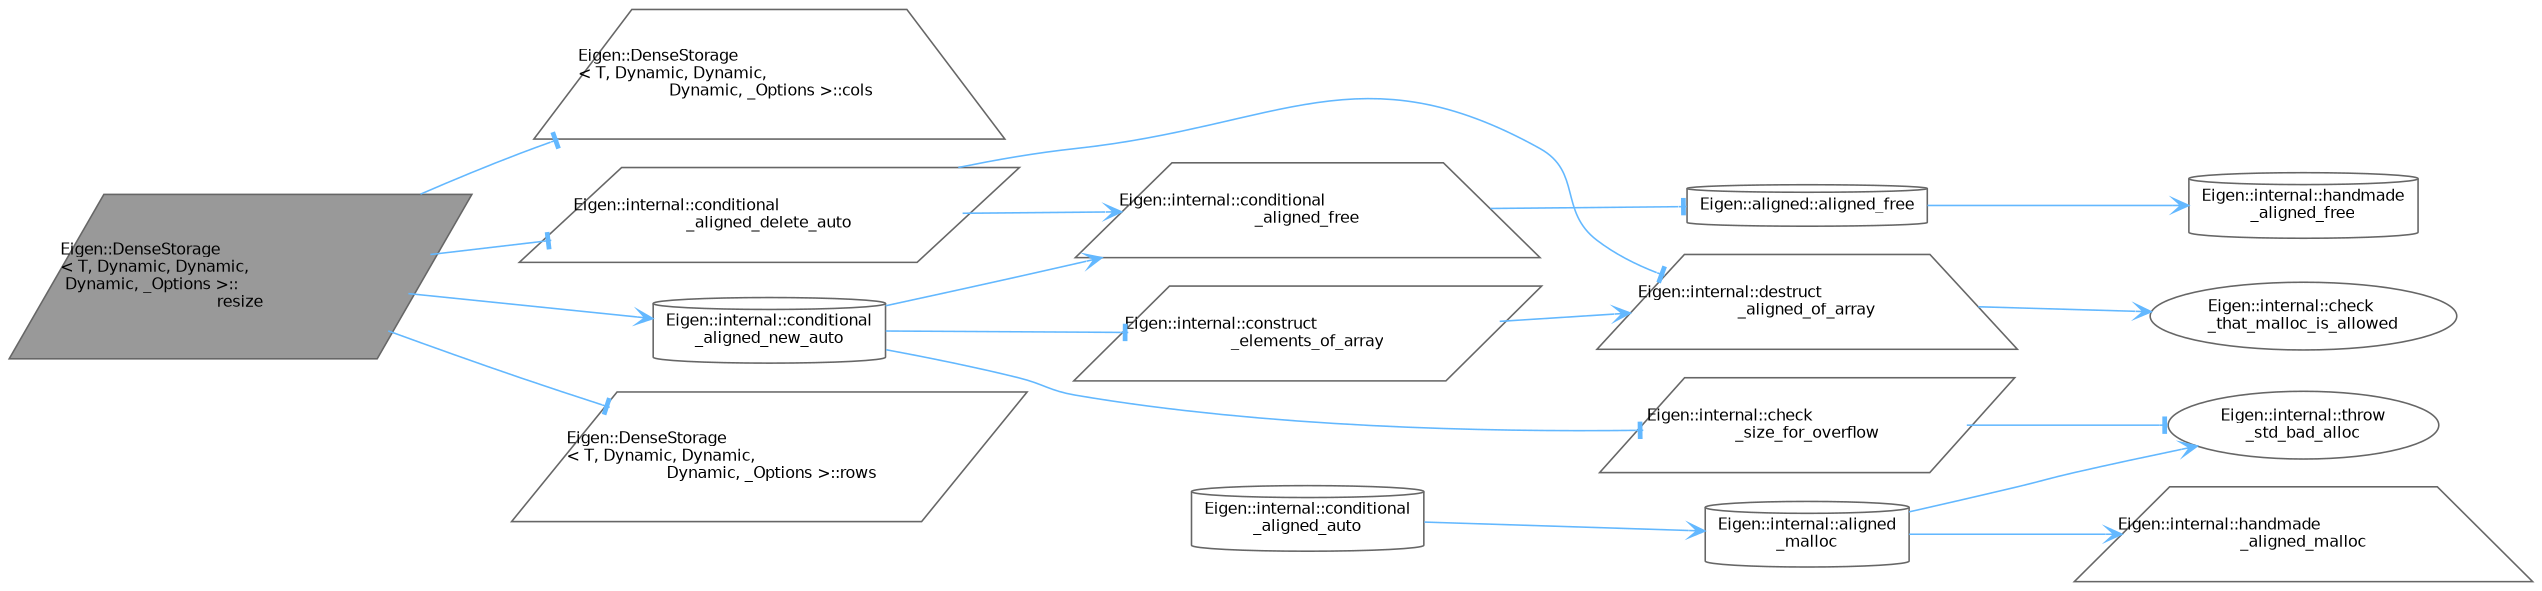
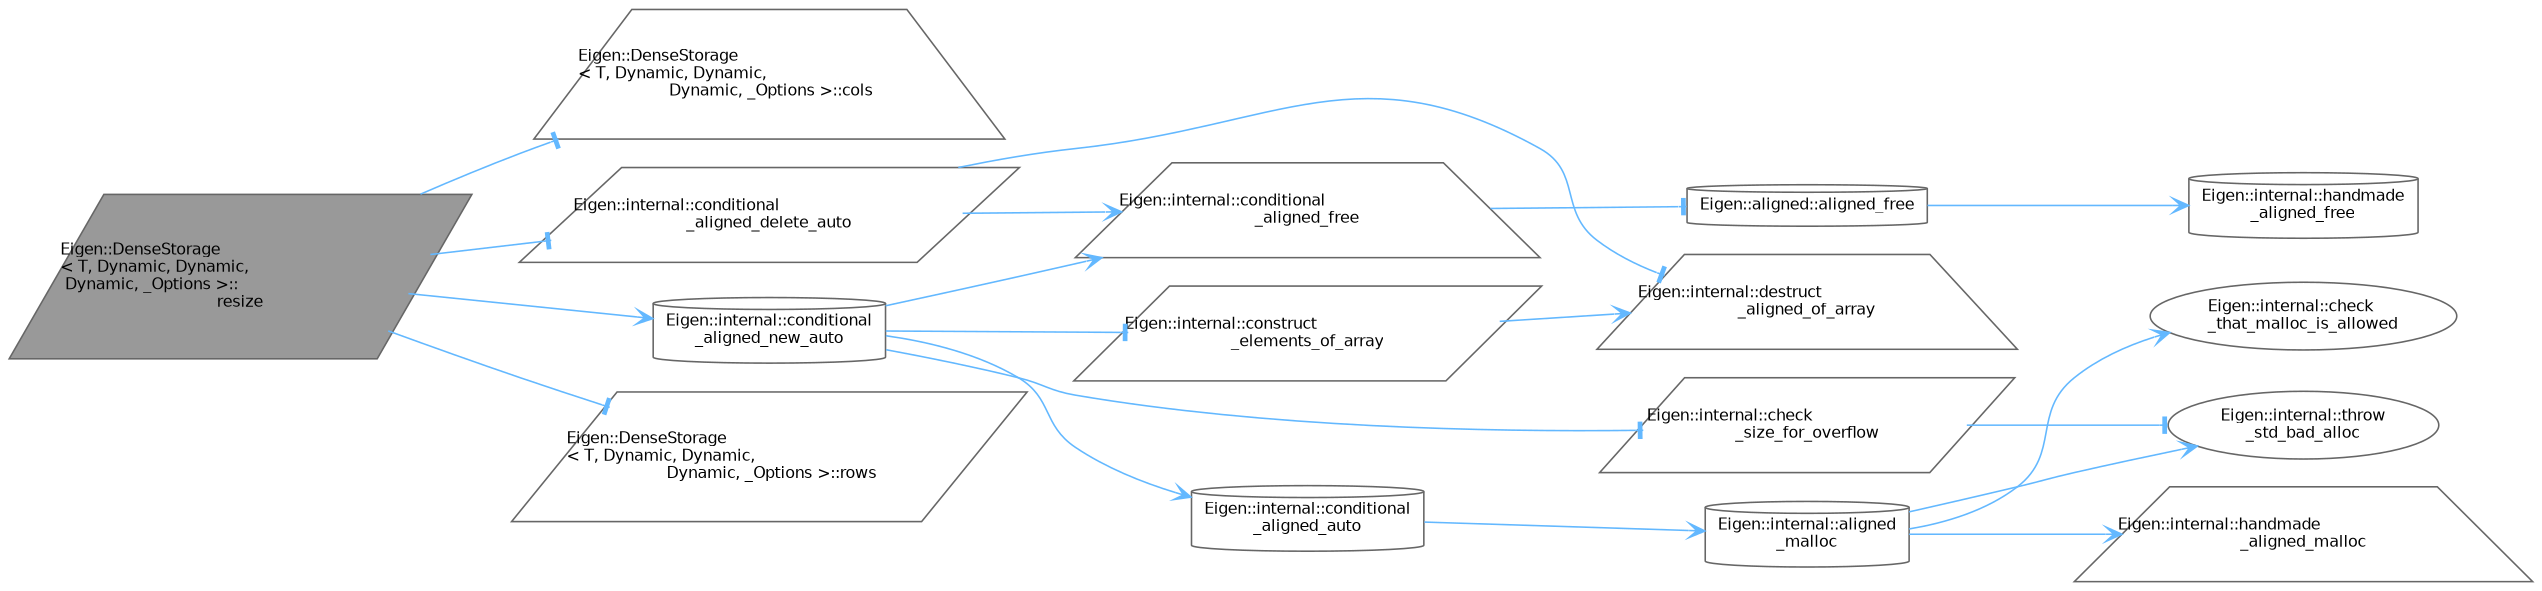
edge "Eigen::internal::destruct _aligned_of_array" -> "Eigen::internal::check _that_malloc_is_allowed": now "Eigen::internal::aligned _malloc" -> "Eigen::internal::check _that_malloc_is_allowed"
edge "Eigen::internal::conditional _aligned_new_auto" -> "Eigen::internal::conditional _aligned_auto": added
